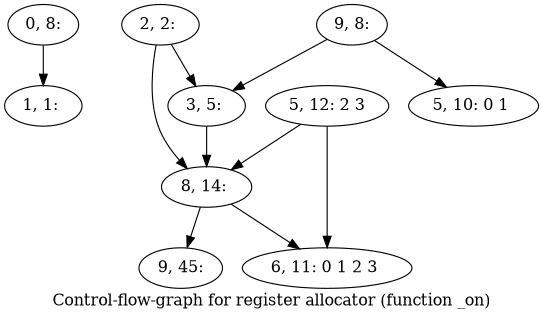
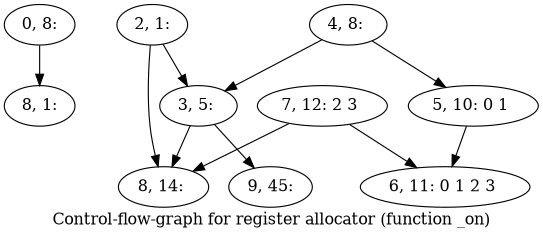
node "2, 2:": label "2, 2:" -> "2, 1:"
node "9, 8:": label "9, 8:" -> "4, 8:"
node "1, 1:": label "1, 1:" -> "8, 1:"
node "5, 12: 2 3": label "5, 12: 2 3" -> "7, 12: 2 3"
edge "8, 14:" -> "9, 45:": now "3, 5:" -> "9, 45:"
edge "8, 14:" -> "6, 11: 0 1 2 3": now "5, 10: 0 1" -> "6, 11: 0 1 2 3"
